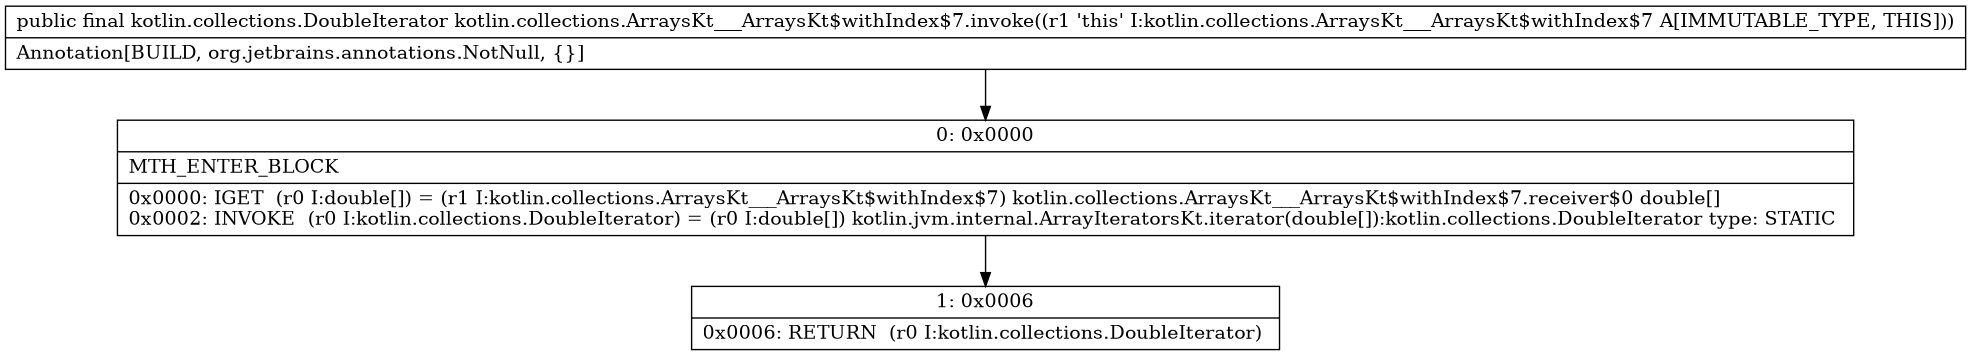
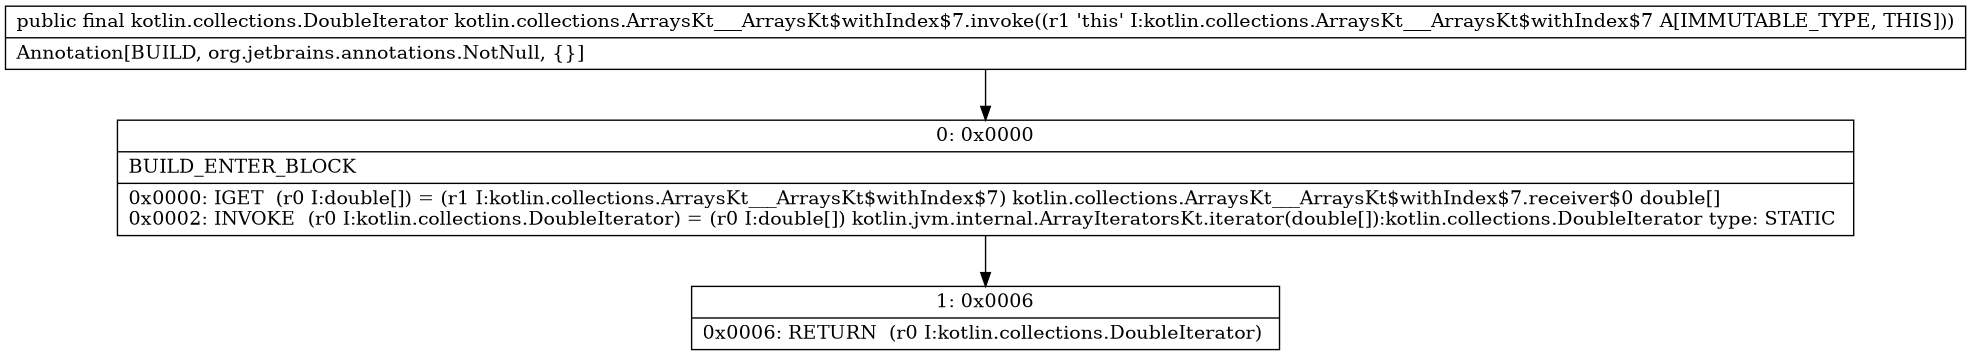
node "0: 0x0000": text "MTH_ENTER_BLOCK" -> "BUILD_ENTER_BLOCK"
